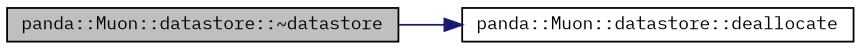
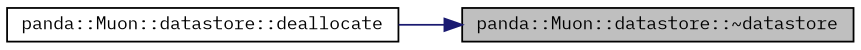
edge "panda::Muon::datastore::~datastore" -> "panda::Muon::datastore::deallocate": reversed
